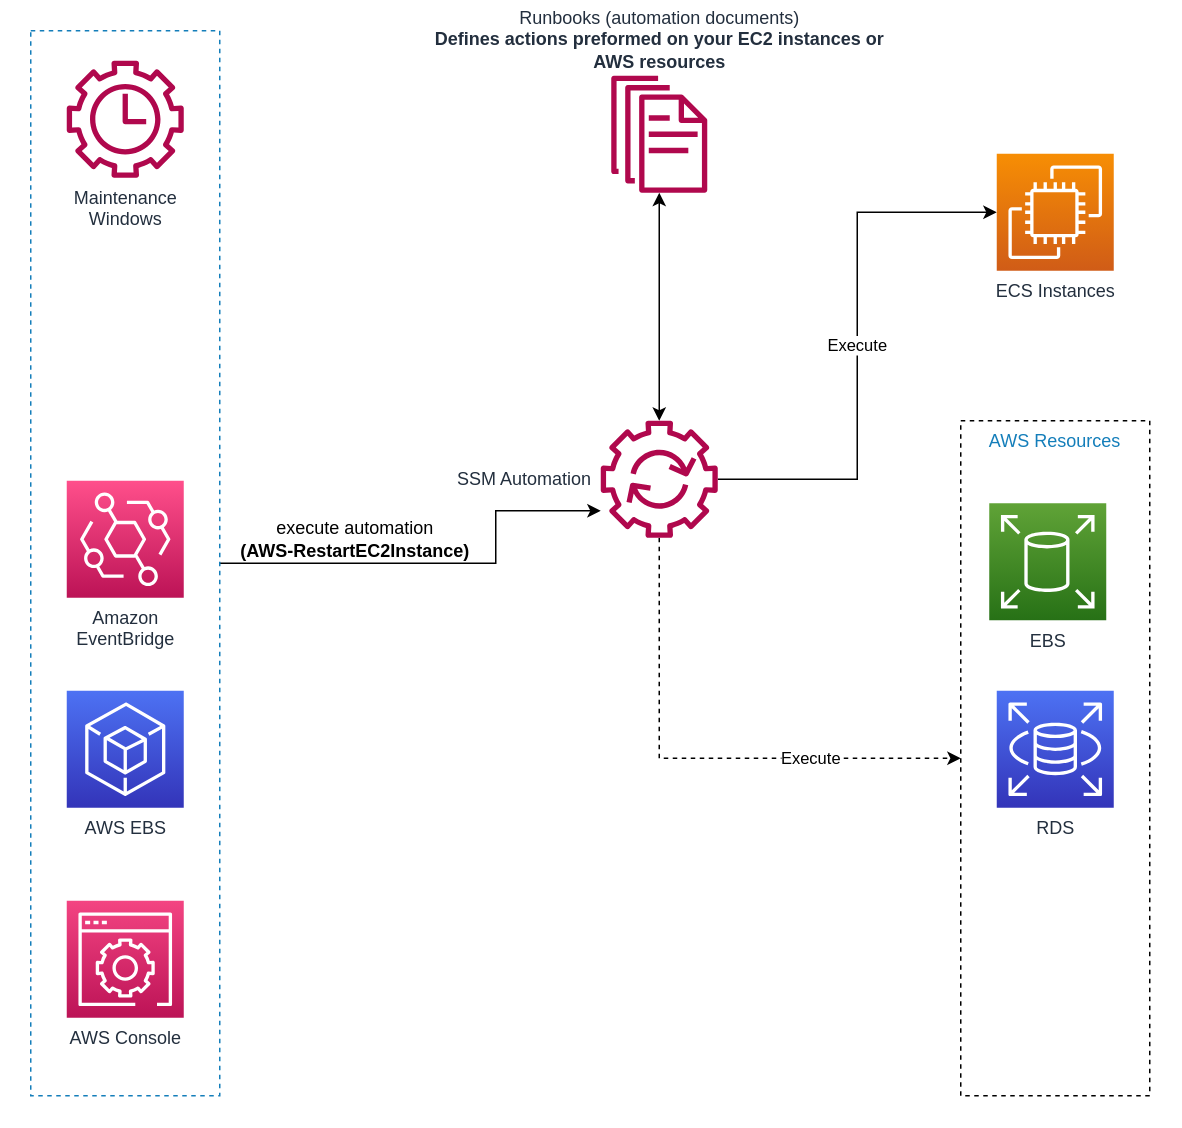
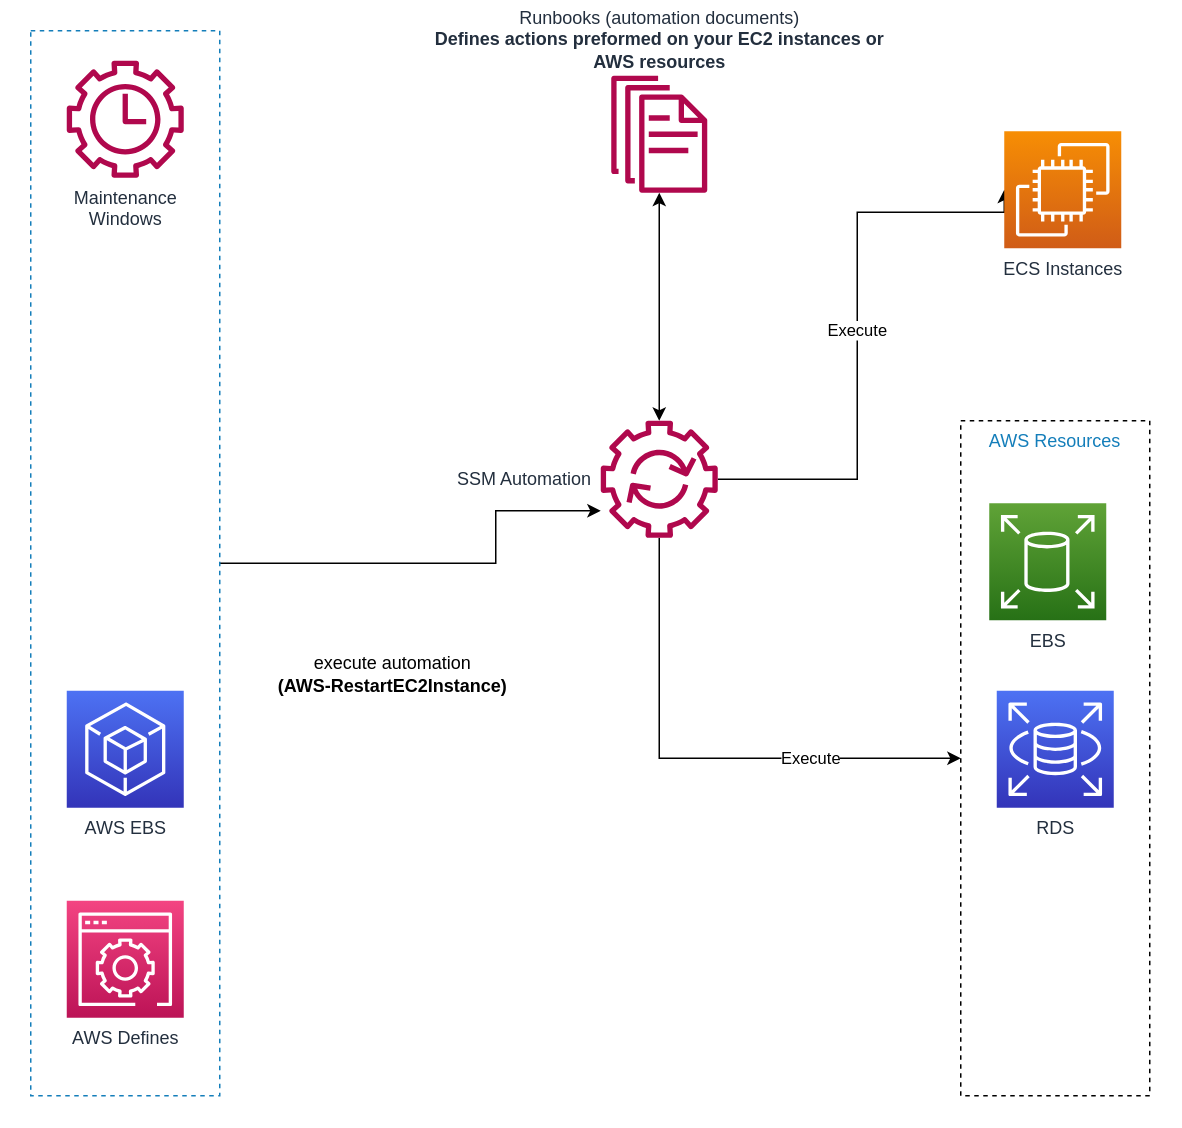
node "ECS Instances": moved (1055, 212) -> (1063, 190)
node "Amazon EventBridge": removed
node "execute automation (AWS-RestartEC2Instance)": moved (355, 539) -> (392, 674)
edge "SSM Automation" -> "AWS Resources": style dashed -> solid
node "AWS Console": label "AWS Console" -> "AWS Defines"
